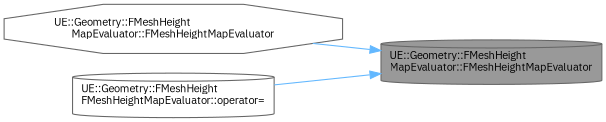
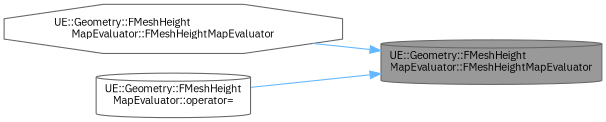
node "UE::Geometry::FMeshHeight FMeshHeightMapEvaluator::operator=": label "UE::Geometry::FMeshHeight FMeshHeightMapEvaluator::operator=" -> "UE::Geometry::FMeshHeight MapEvaluator::operator="
